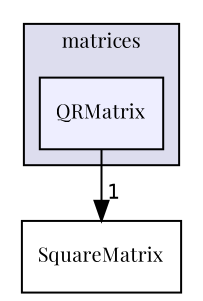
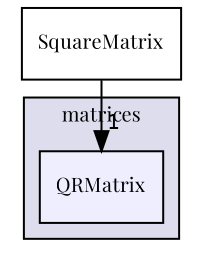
edge "QRMatrix" -> "SquareMatrix": reversed
